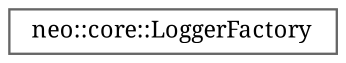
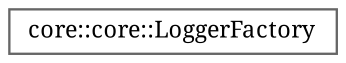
node "neo::core::LoggerFactory": label "neo::core::LoggerFactory" -> "core::core::LoggerFactory"
